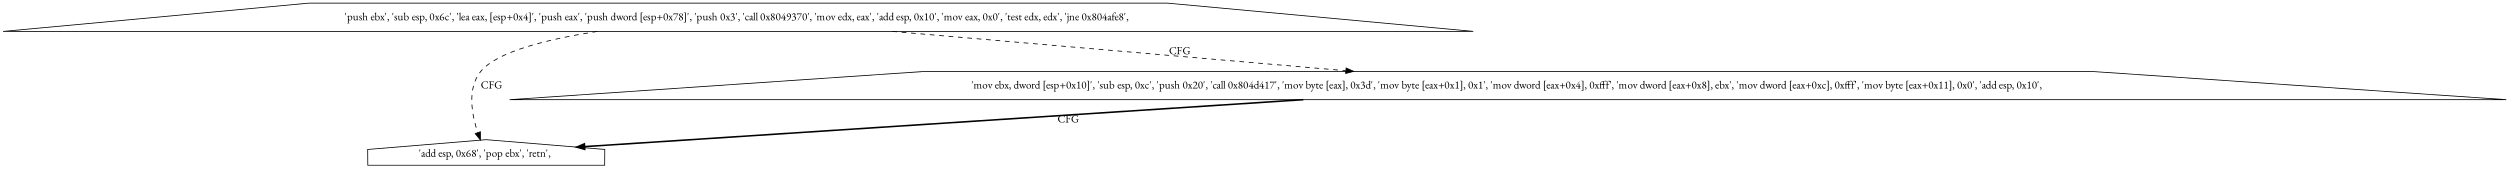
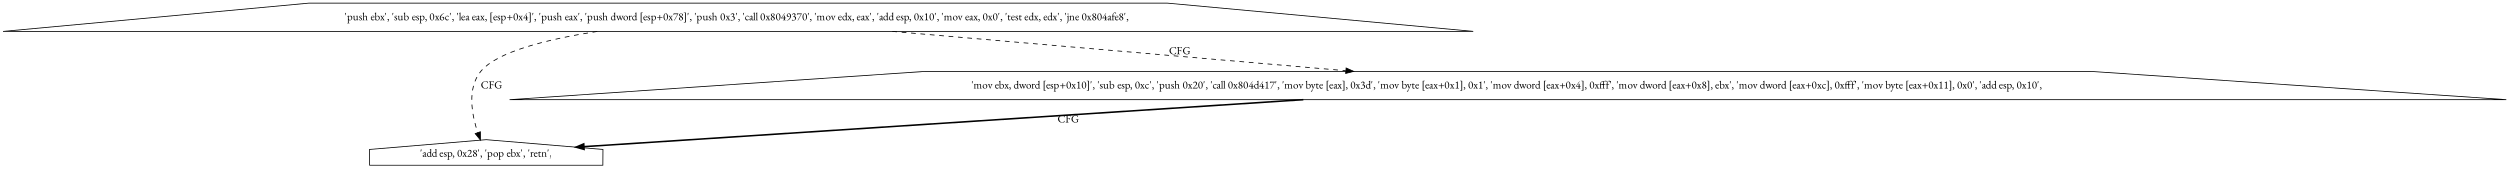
node "'add esp, 0x68', 'pop ebx', 'retn',": label "'add esp, 0x68', 'pop ebx', 'retn'," -> "'add esp, 0x28', 'pop ebx', 'retn',"
